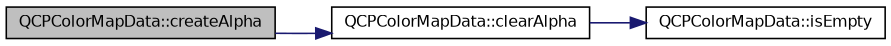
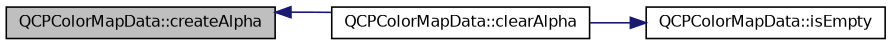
edge "QCPColorMapData::createAlpha" -> "QCPColorMapData::clearAlpha": reversed
